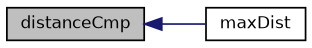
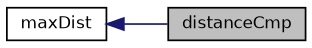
edge "maxDist" -> "distanceCmp": reversed
